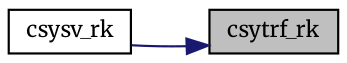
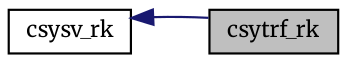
edge "csysv_rk" -> "csytrf_rk": reversed
